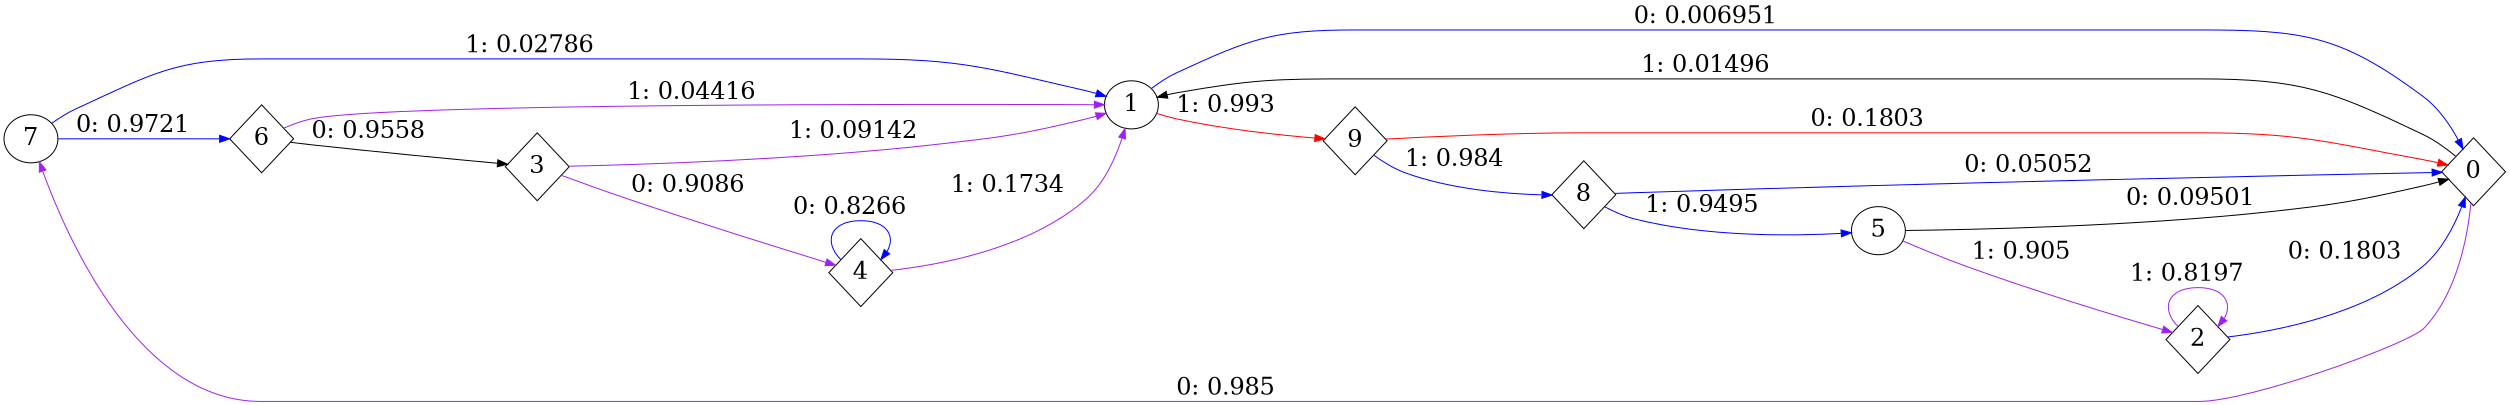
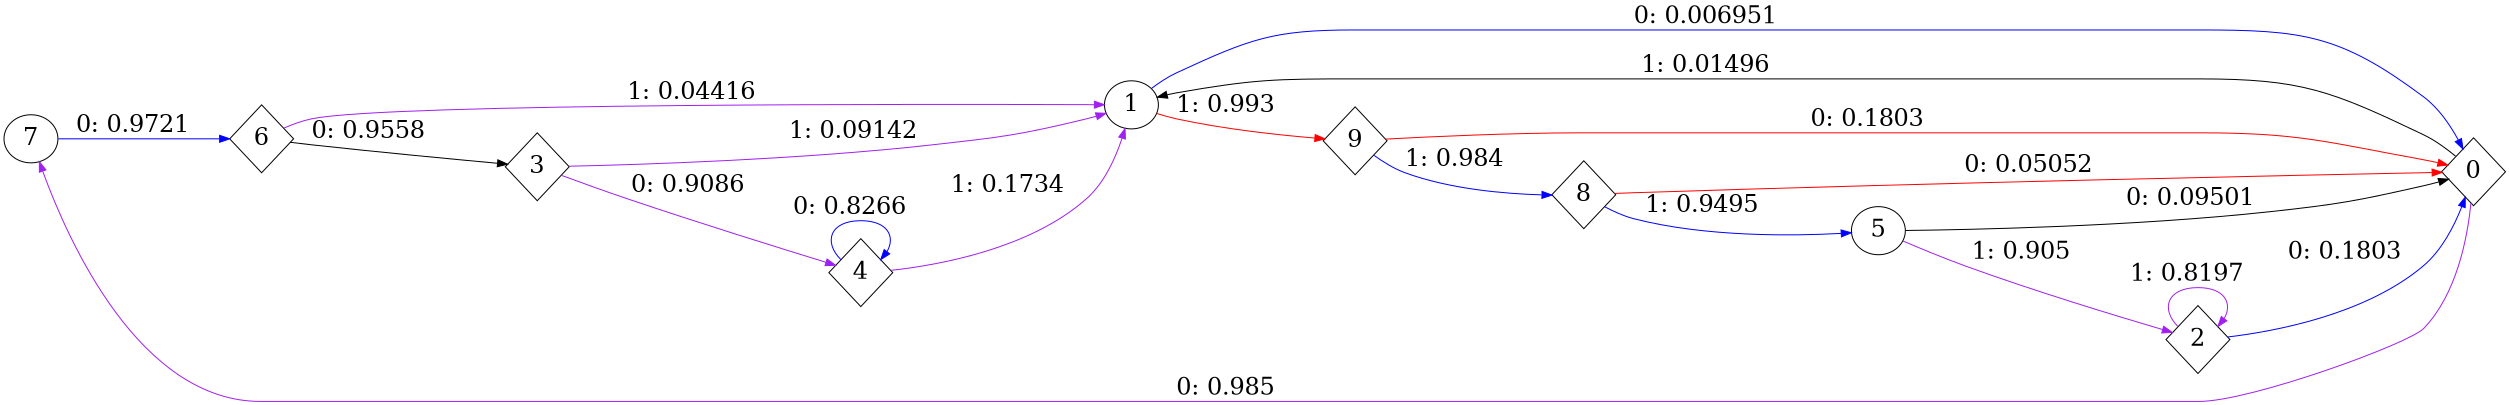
edge "7" -> "1": removed, label "1: 0.02786"
edge "8" -> "0": color blue -> red
